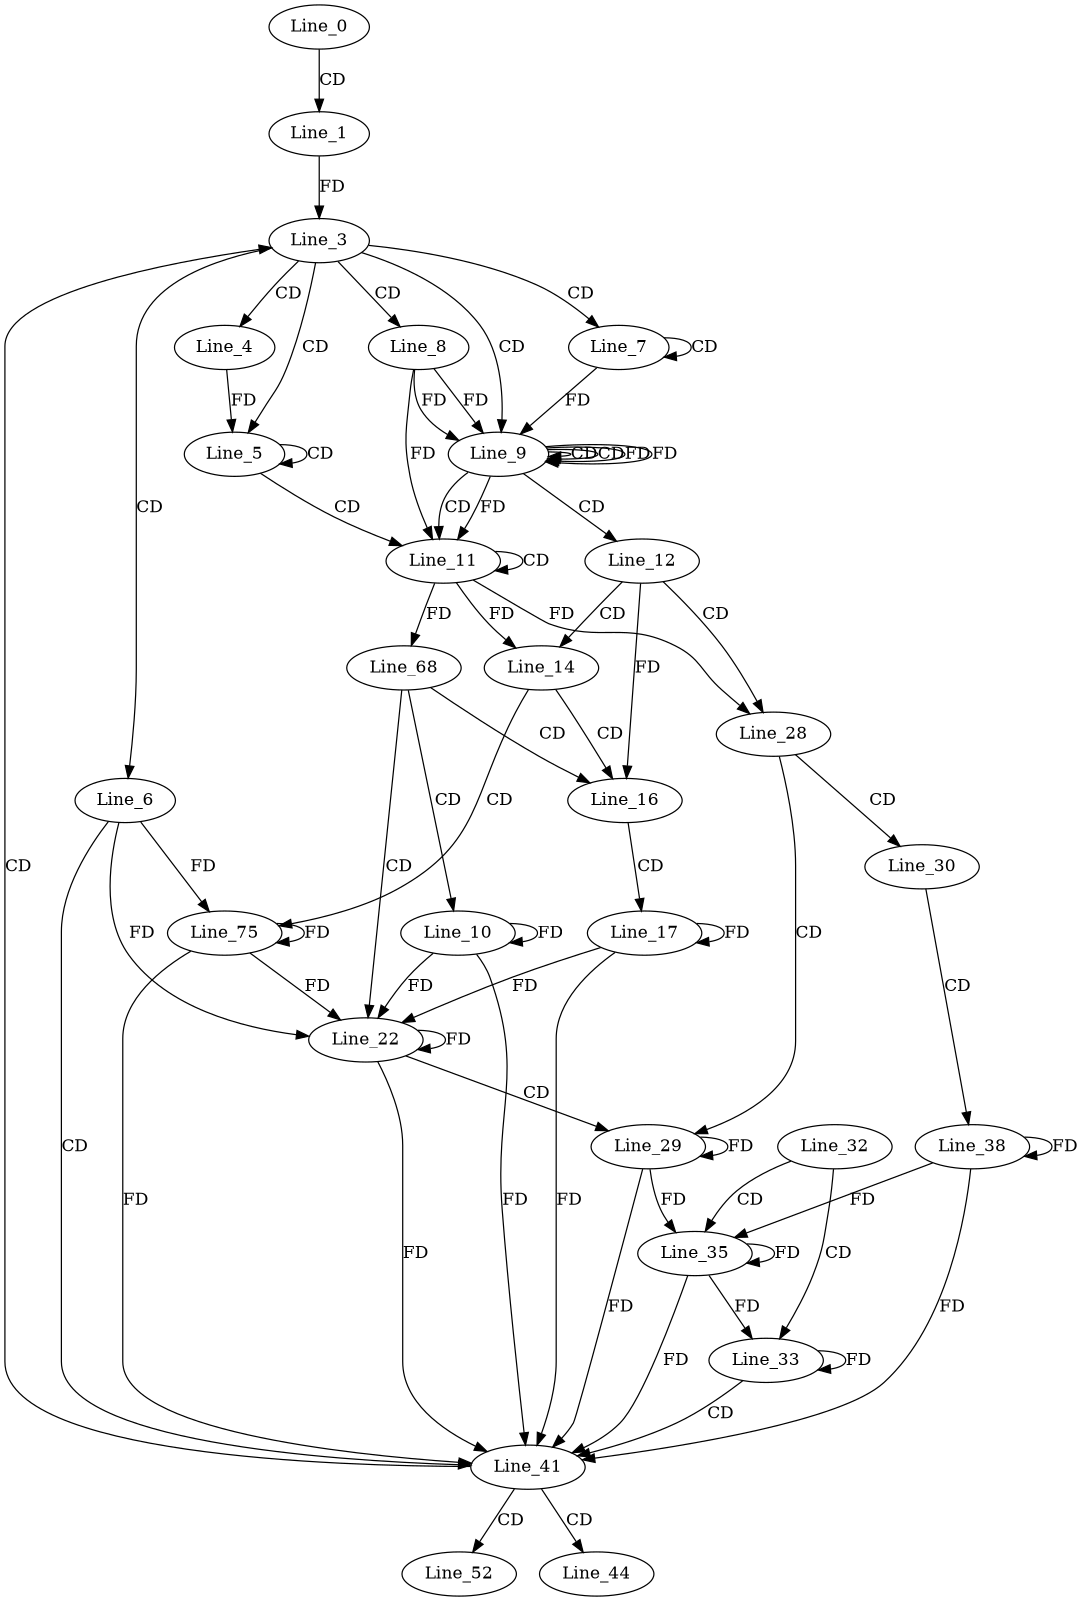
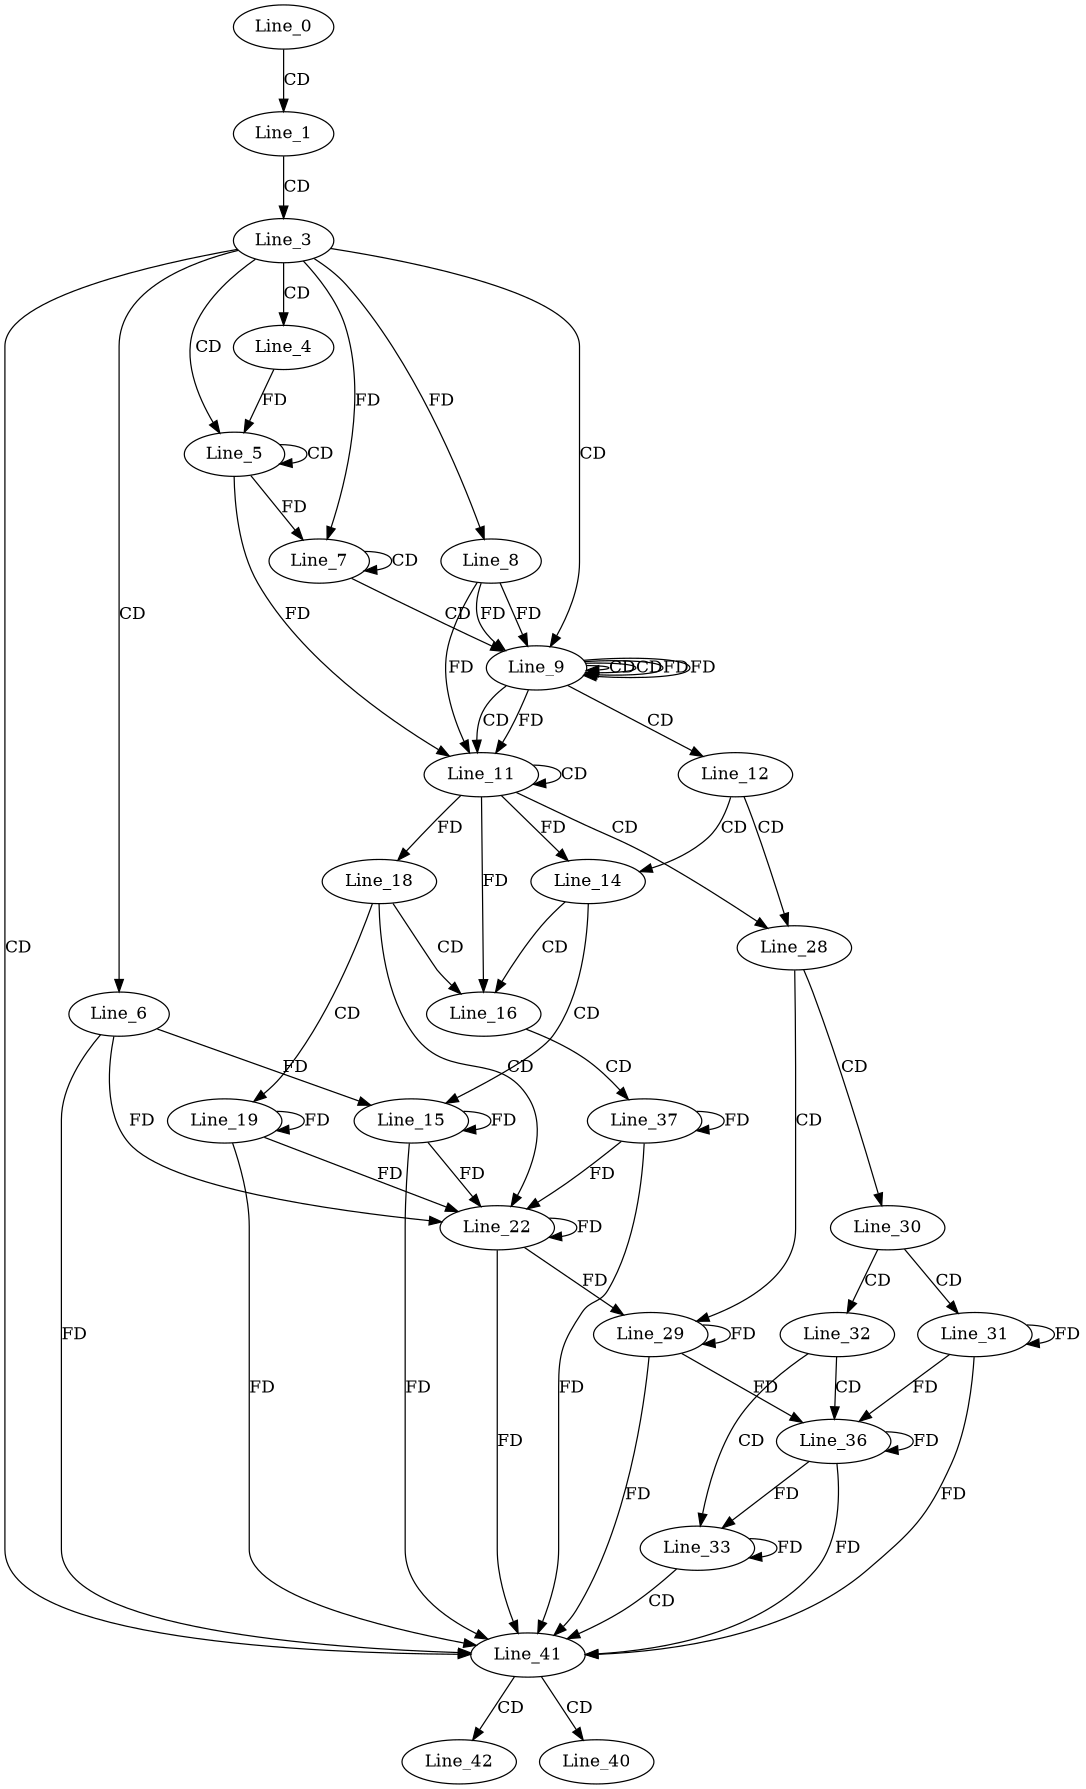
edge "Line_1" -> "Line_3": label "FD" -> "CD"
edge "Line_3" -> "Line_8": label "CD" -> "FD"
edge "Line_3" -> "Line_7": label "CD" -> "FD"
edge "Line_7" -> "Line_9": label "FD" -> "CD"
edge "Line_5" -> "Line_7": added, label "FD"
edge "Line_5" -> "Line_11": label "CD" -> "FD"
edge "Line_11" -> "Line_28": label "FD" -> "CD"
node "Line_68": label "Line_68" -> "Line_18"
edge "Line_12" -> "Line_16": now "Line_11" -> "Line_16"
node "Line_75": label "Line_75" -> "Line_15"
node "Line_10": label "Line_10" -> "Line_19"
node "Line_17": label "Line_17" -> "Line_37"
edge "Line_41" -> "Line_3": reversed
edge "Line_22" -> "Line_29": label "CD" -> "FD"
edge "Line_6" -> "Line_41": label "CD" -> "FD"
node "Line_38": label "Line_38" -> "Line_31"
node "Line_35": label "Line_35" -> "Line_36"
edge "Line_30" -> "Line_32": added, label "CD"
node "Line_52": label "Line_52" -> "Line_42"
node "Line_44": label "Line_44" -> "Line_40"
